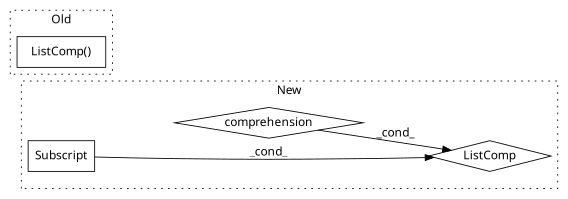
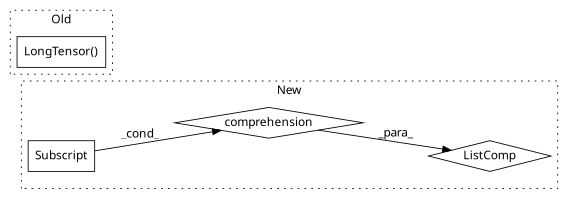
node "ListComp()": label "ListComp()" -> "LongTensor()"
edge "comprehension" -> "ListComp": label "_cond_" -> "_para_"
edge "Subscript" -> "ListComp": now "Subscript" -> "comprehension"
